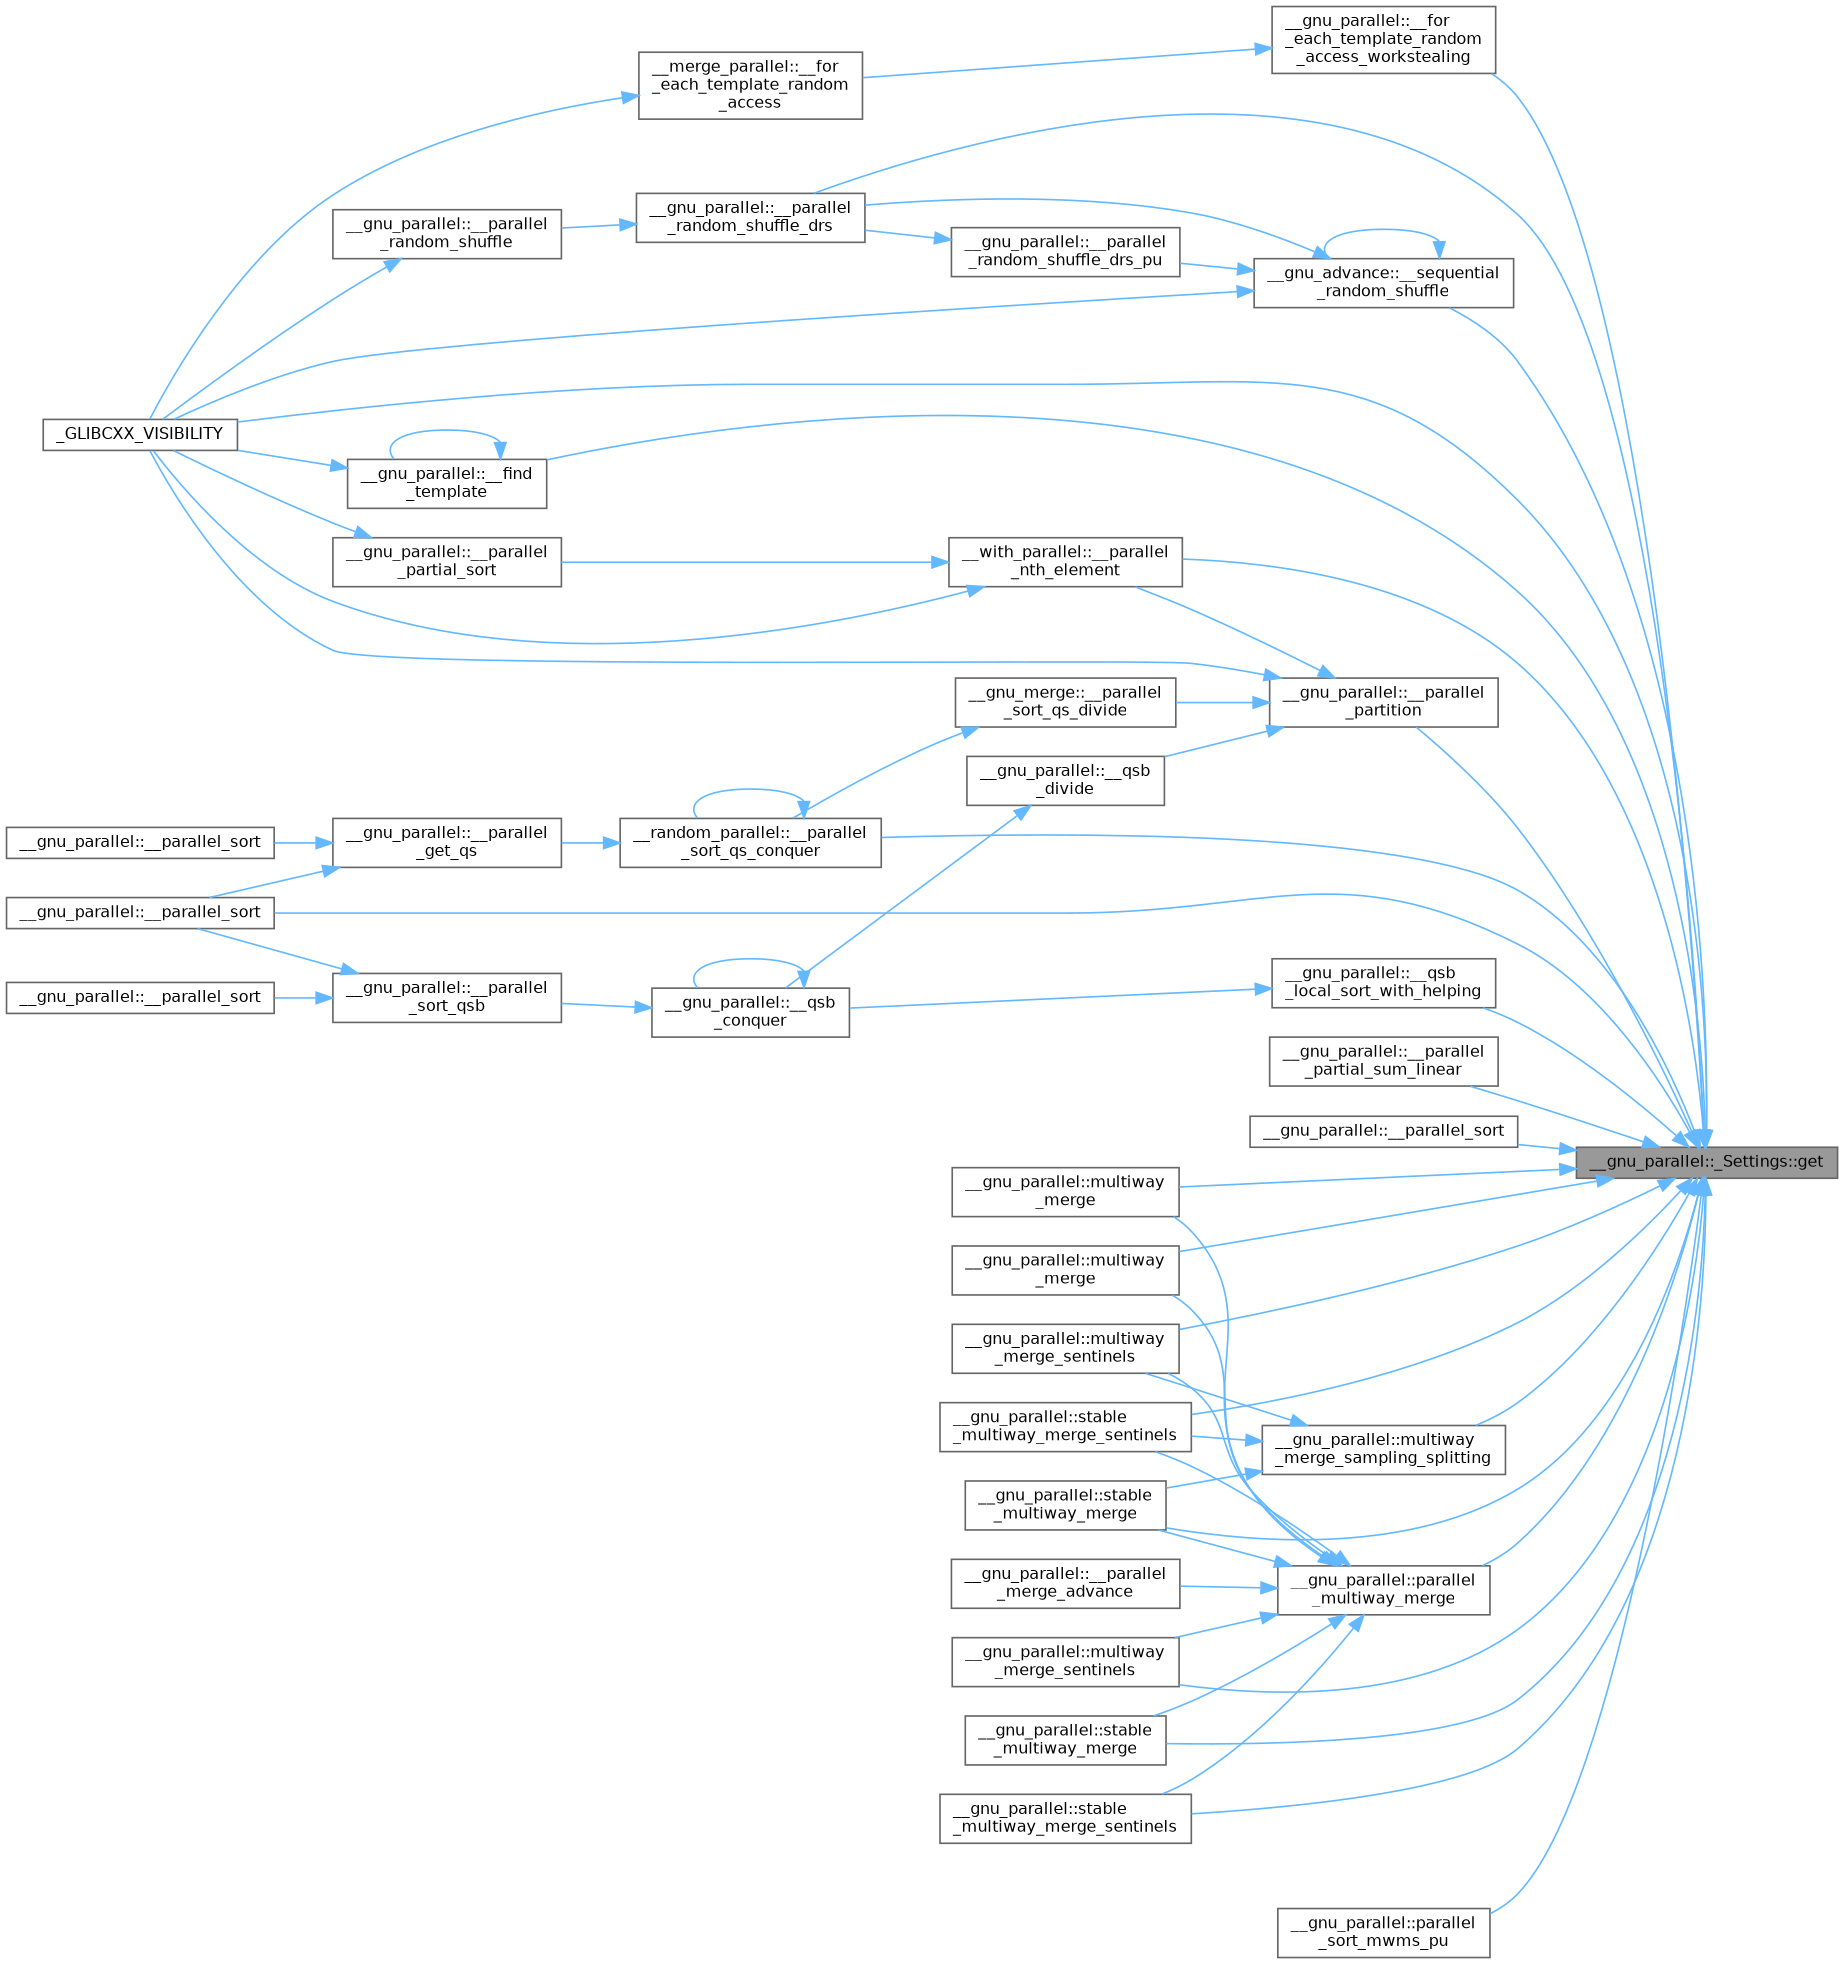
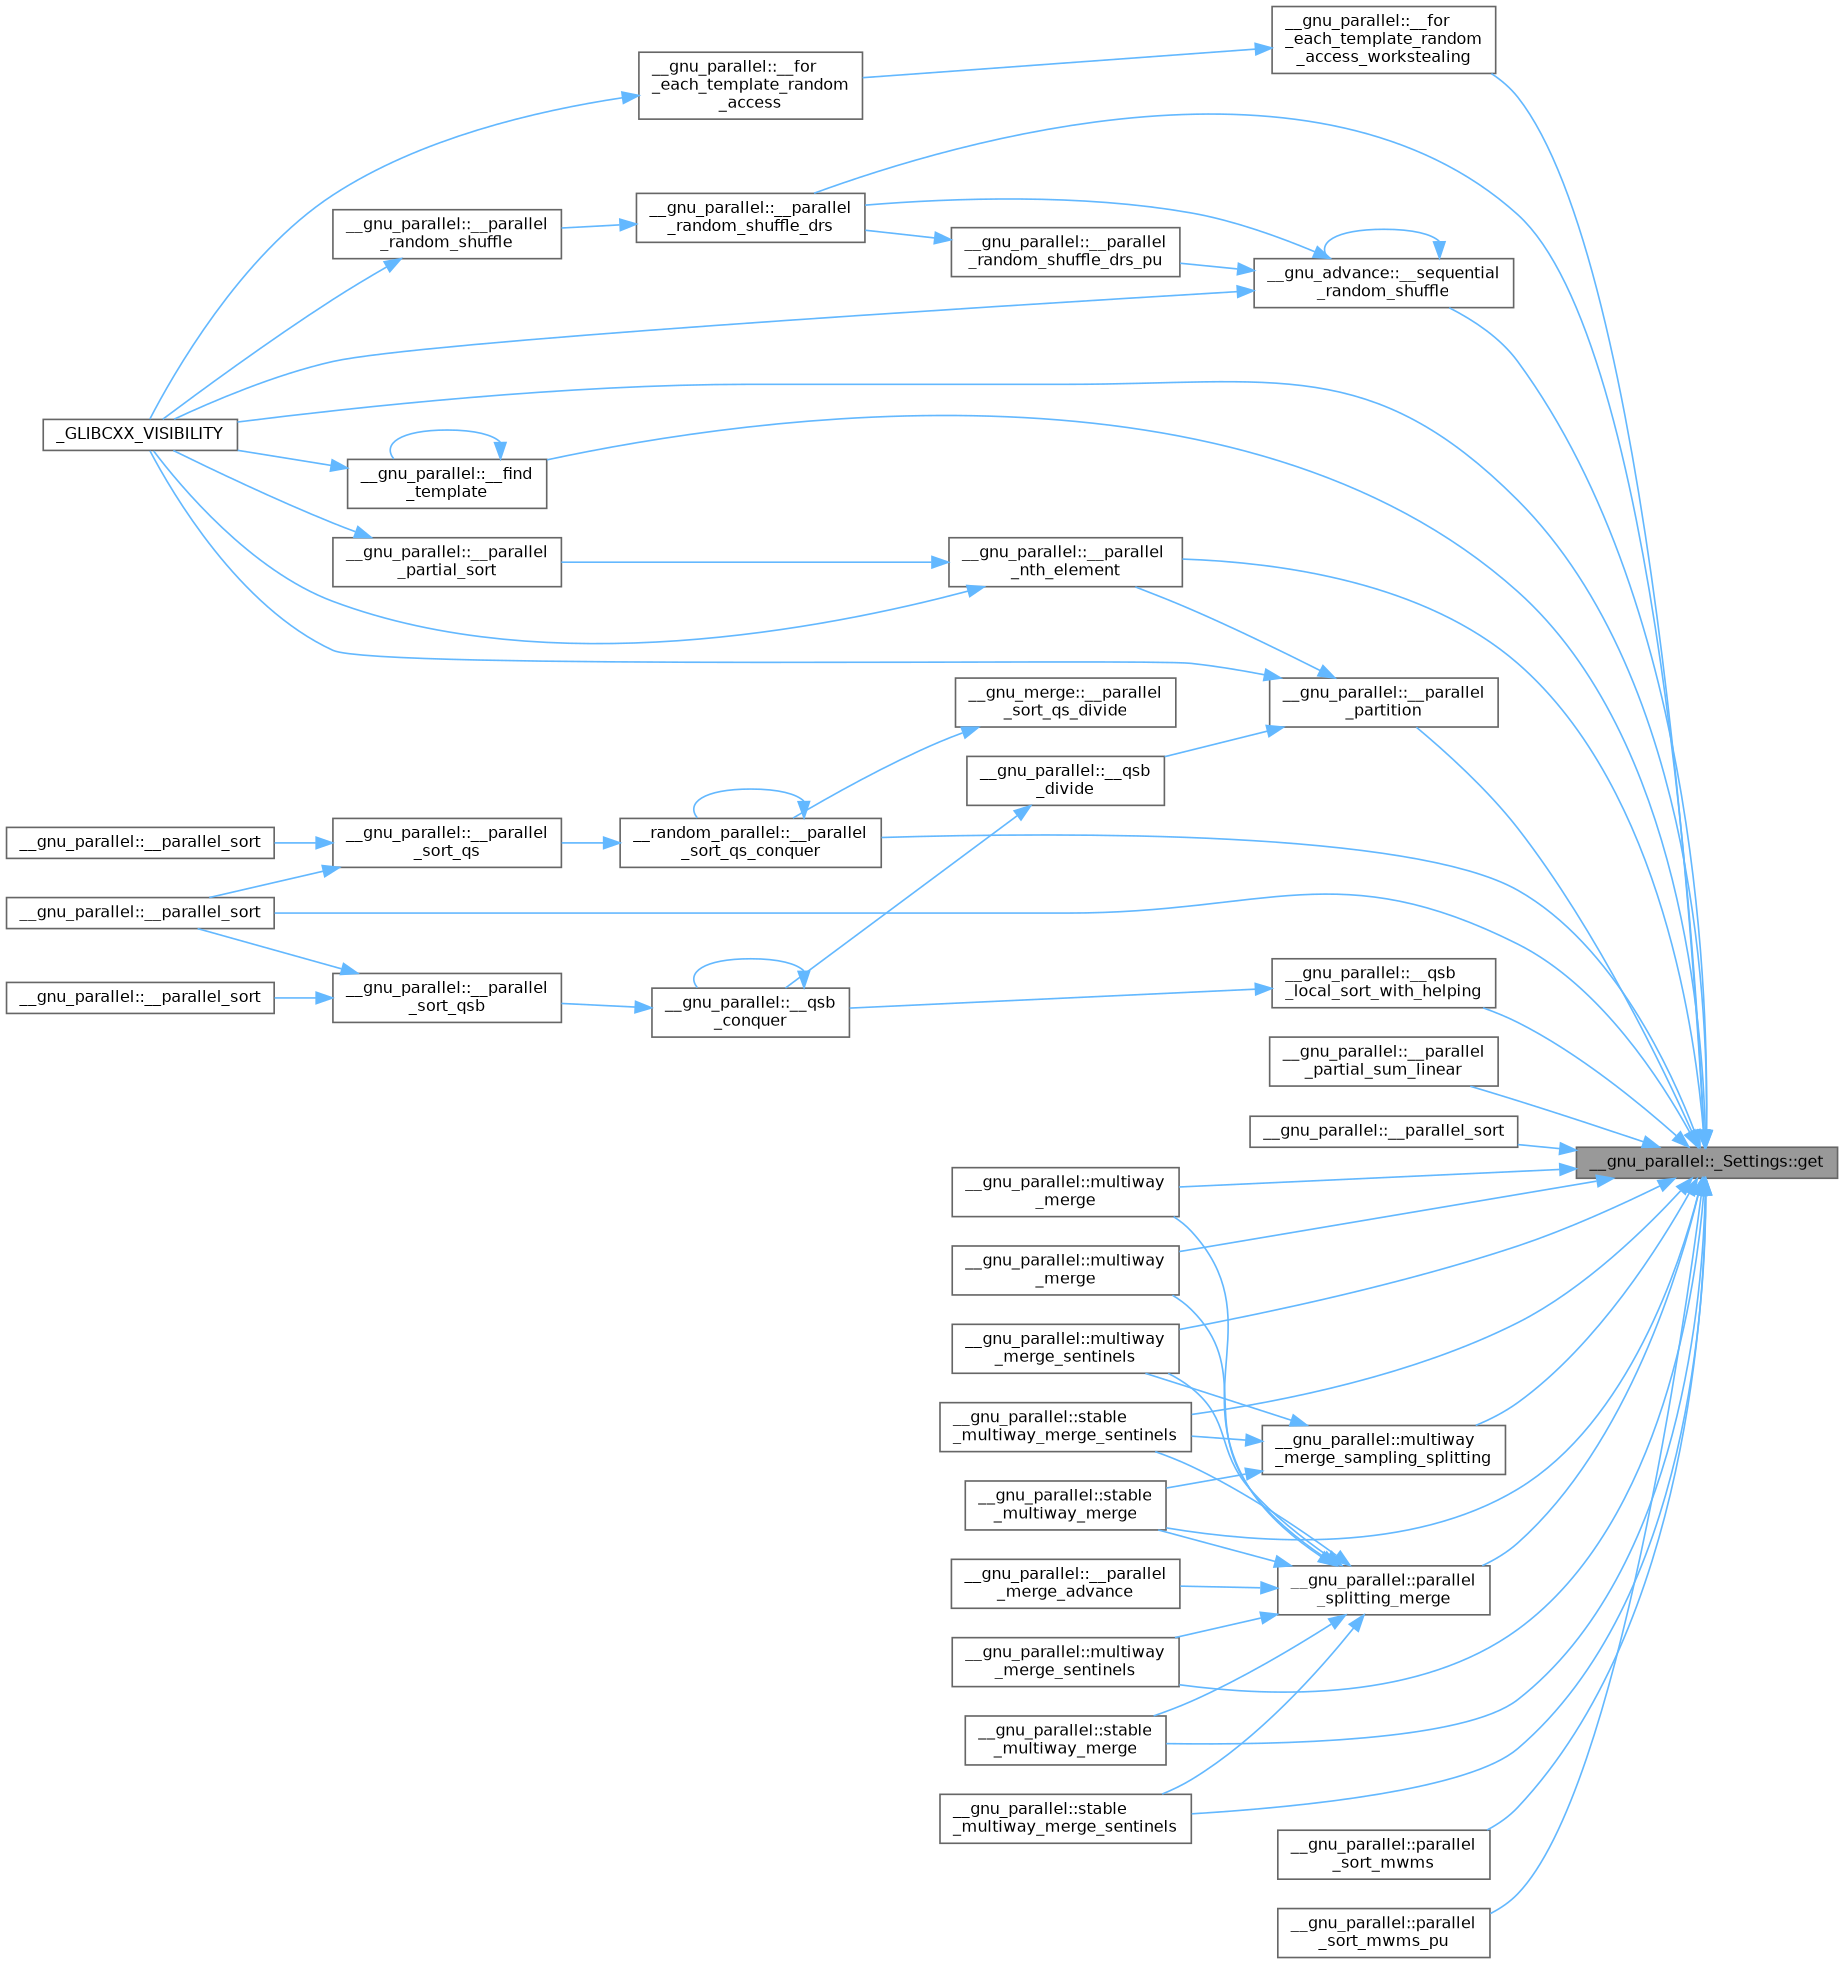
node "__merge_parallel::__for _each_template_random _access": label "__merge_parallel::__for _each_template_random _access" -> "__gnu_parallel::__for _each_template_random _access"
node "__with_parallel::__parallel _nth_element": label "__with_parallel::__parallel _nth_element" -> "__gnu_parallel::__parallel _nth_element"
edge "__gnu_merge::__parallel _sort_qs_divide" -> "__gnu_parallel::__parallel _partition": removed
node "__gnu_parallel::__parallel _get_qs": label "__gnu_parallel::__parallel _get_qs" -> "__gnu_parallel::__parallel _sort_qs"
node "__gnu_parallel::parallel _multiway_merge": label "__gnu_parallel::parallel _multiway_merge" -> "__gnu_parallel::parallel _splitting_merge"
node "__gnu_parallel::parallel _sort_mwms": added
